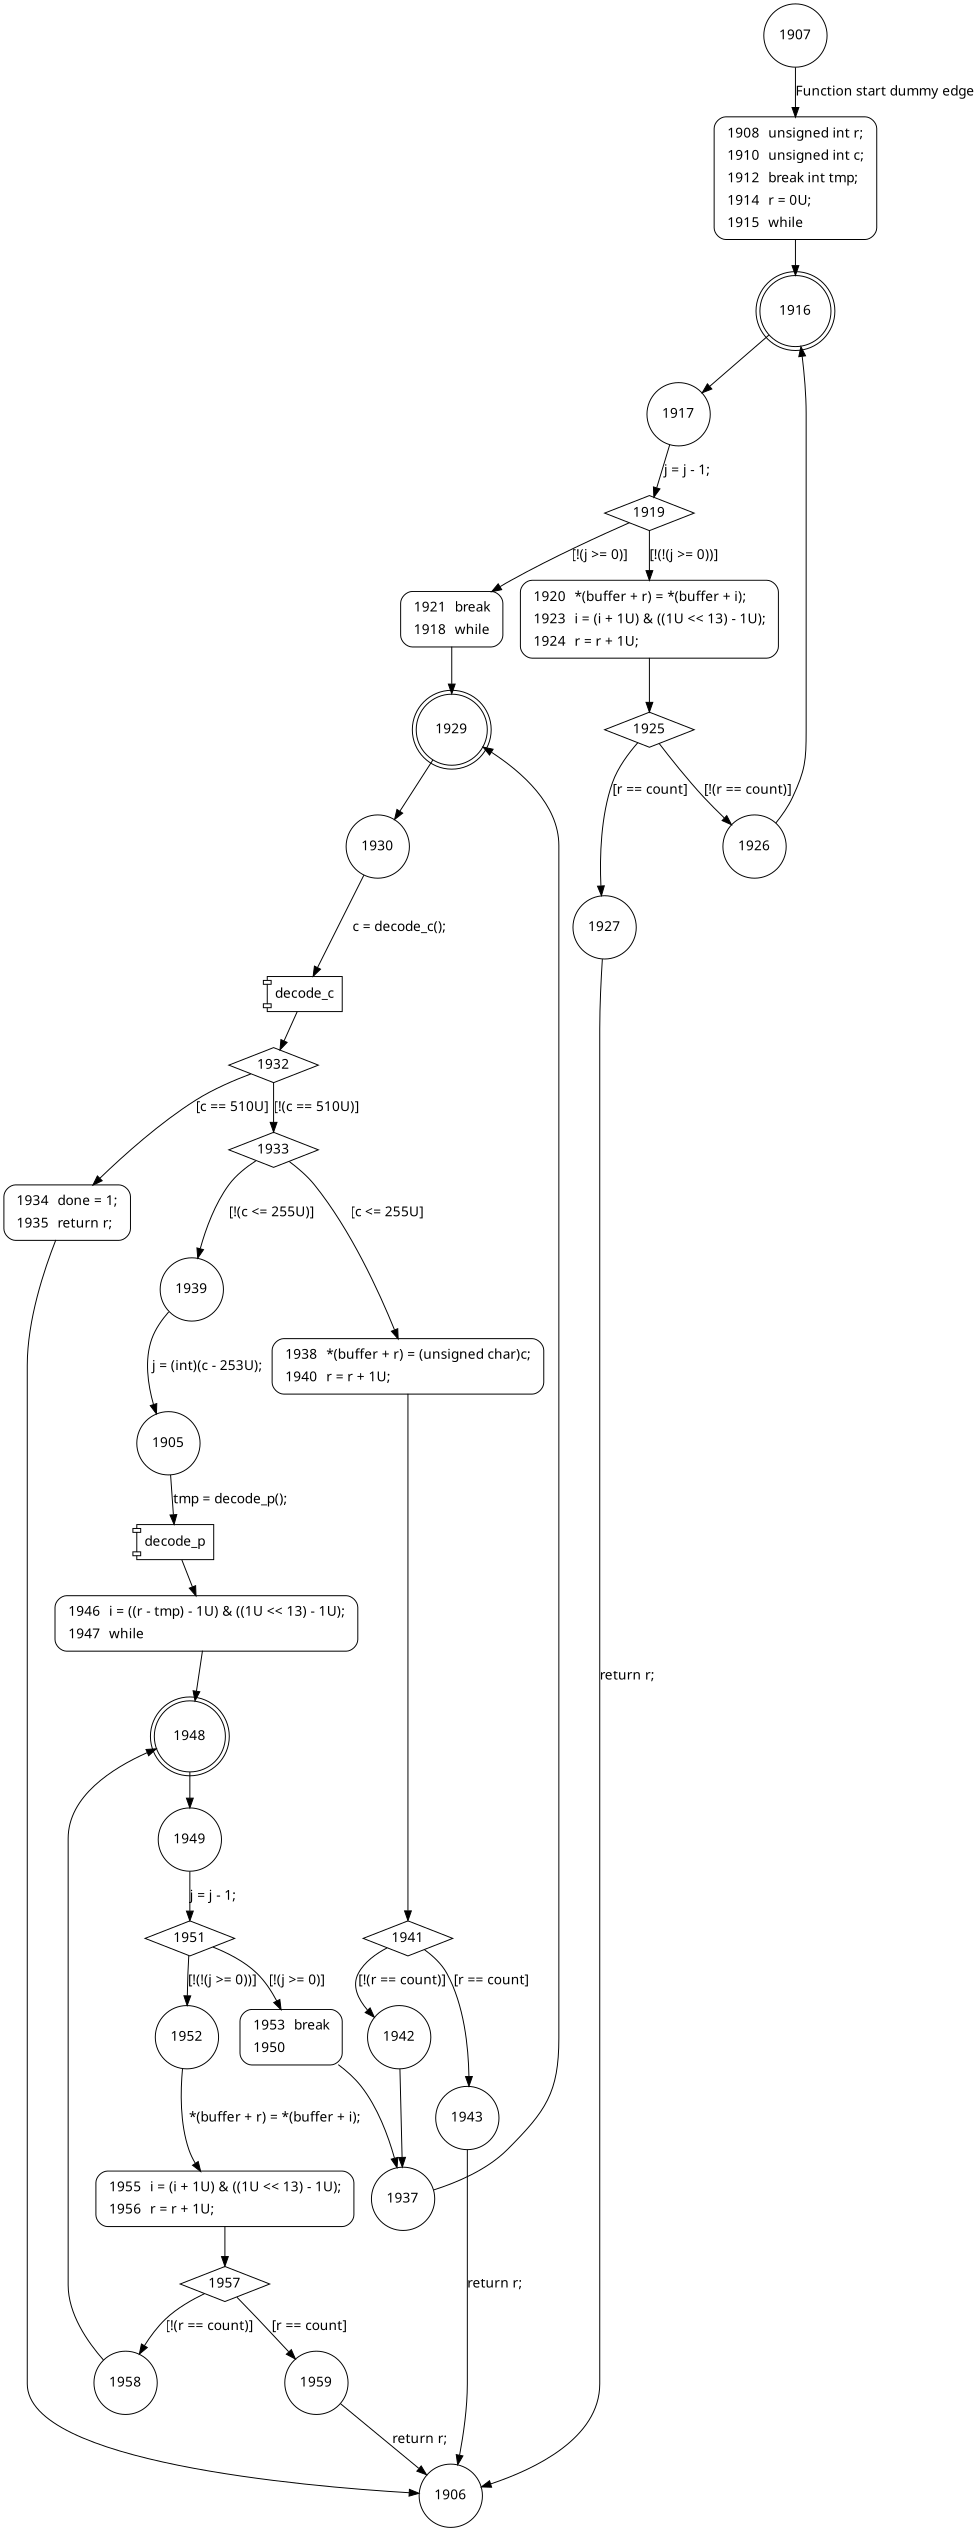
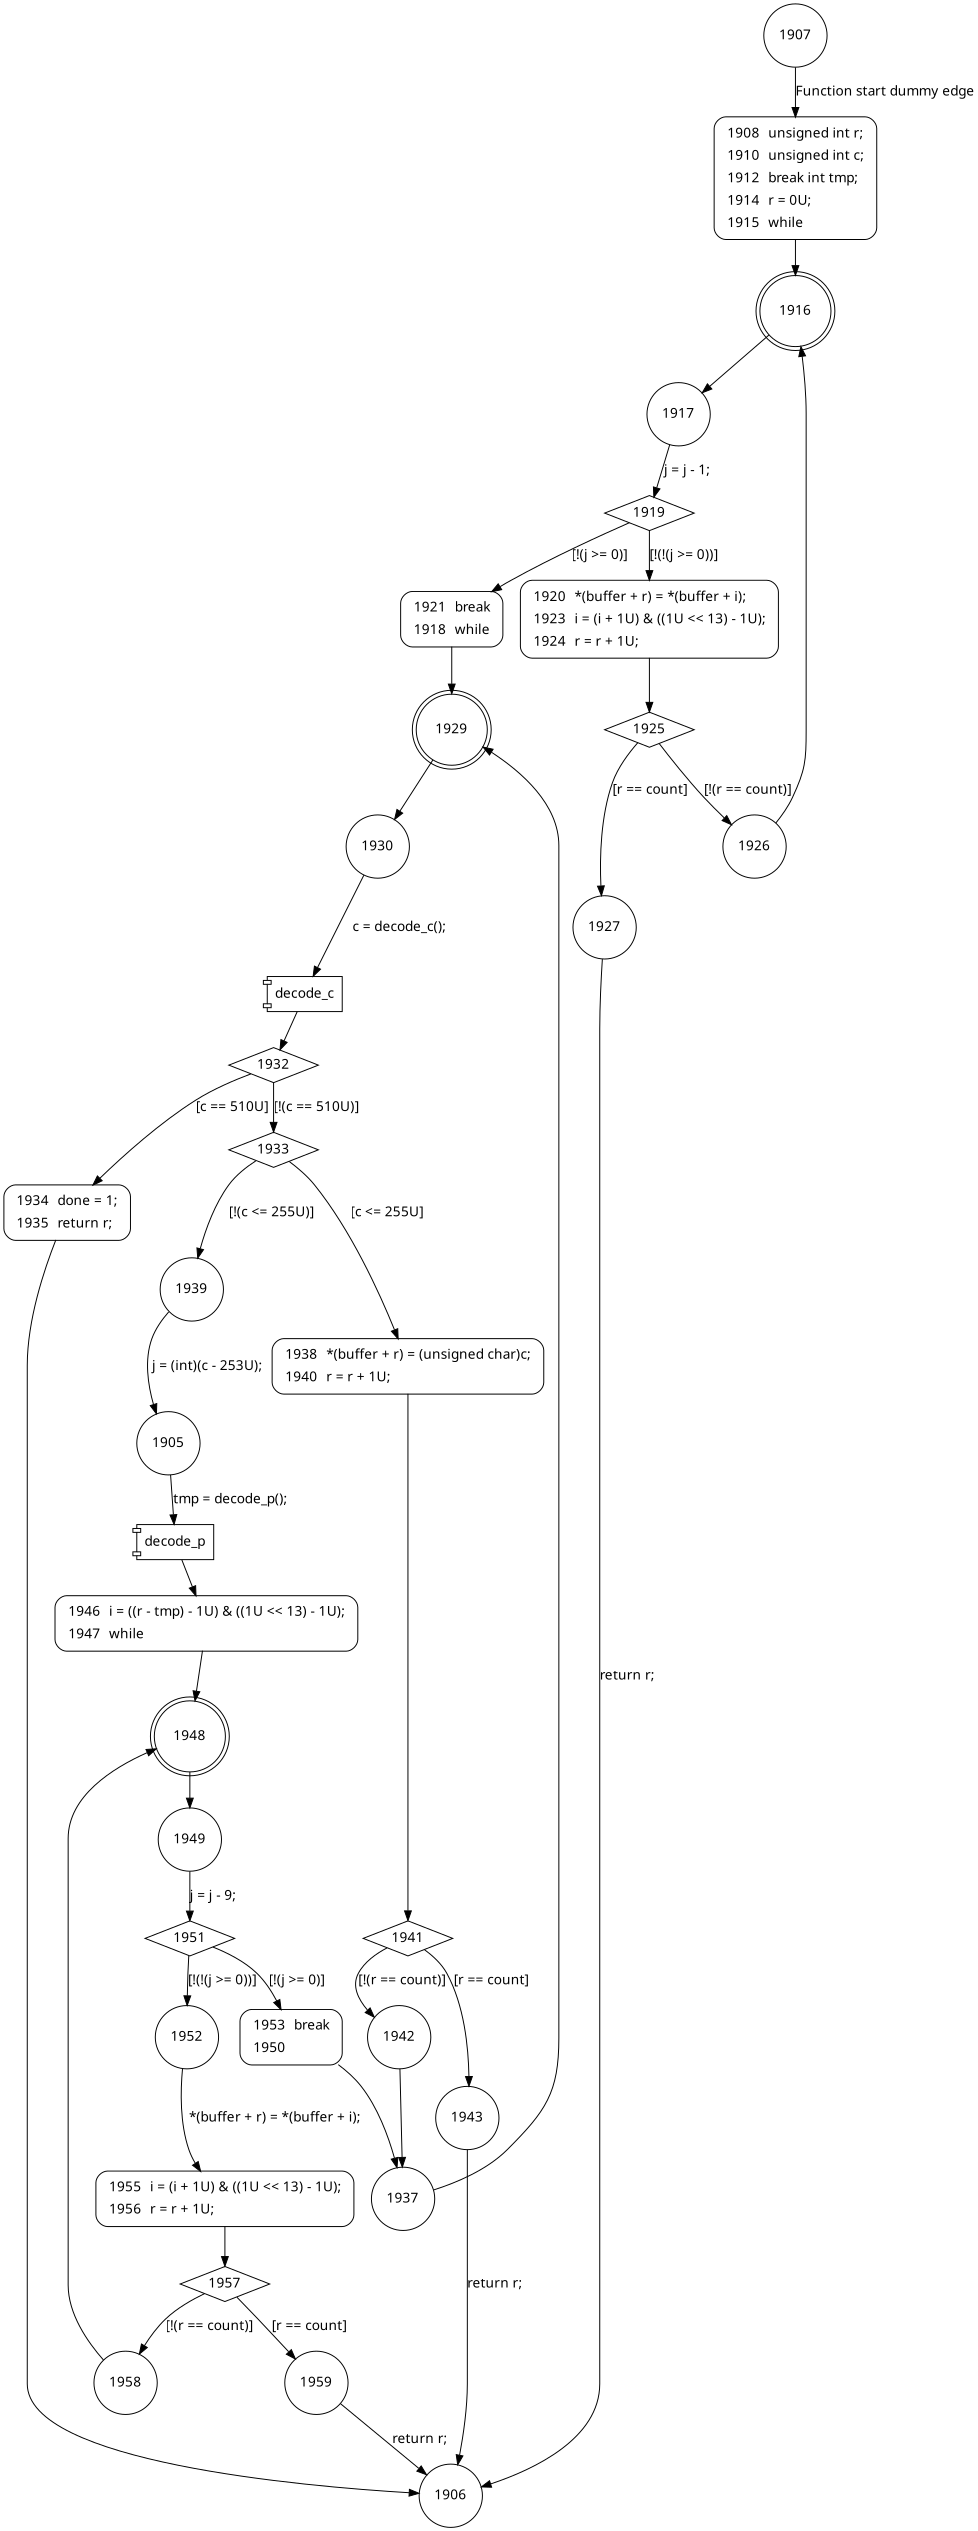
edge "1949" -> "1951": label "j = j - 1;" -> "j = j - 9;"
